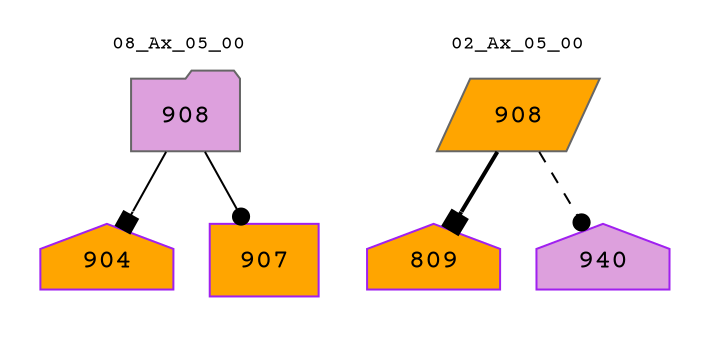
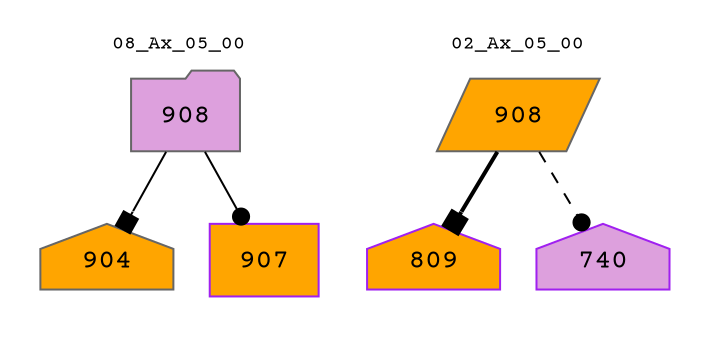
node "904": color purple -> gray40
node "940": label "940" -> "740"
